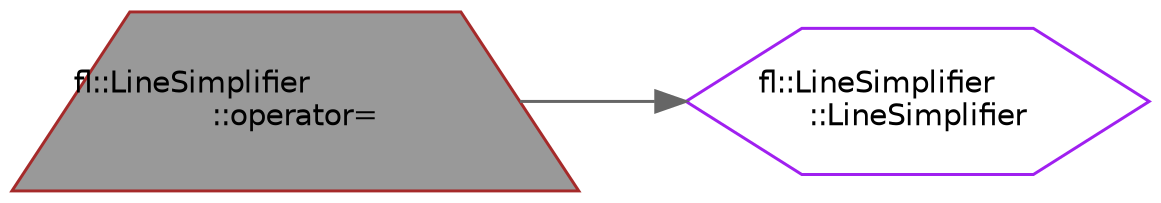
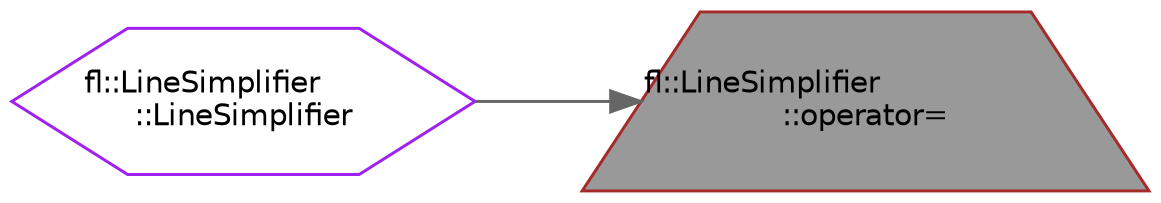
edge "fl::LineSimplifier ::operator=" -> "fl::LineSimplifier ::LineSimplifier": reversed
